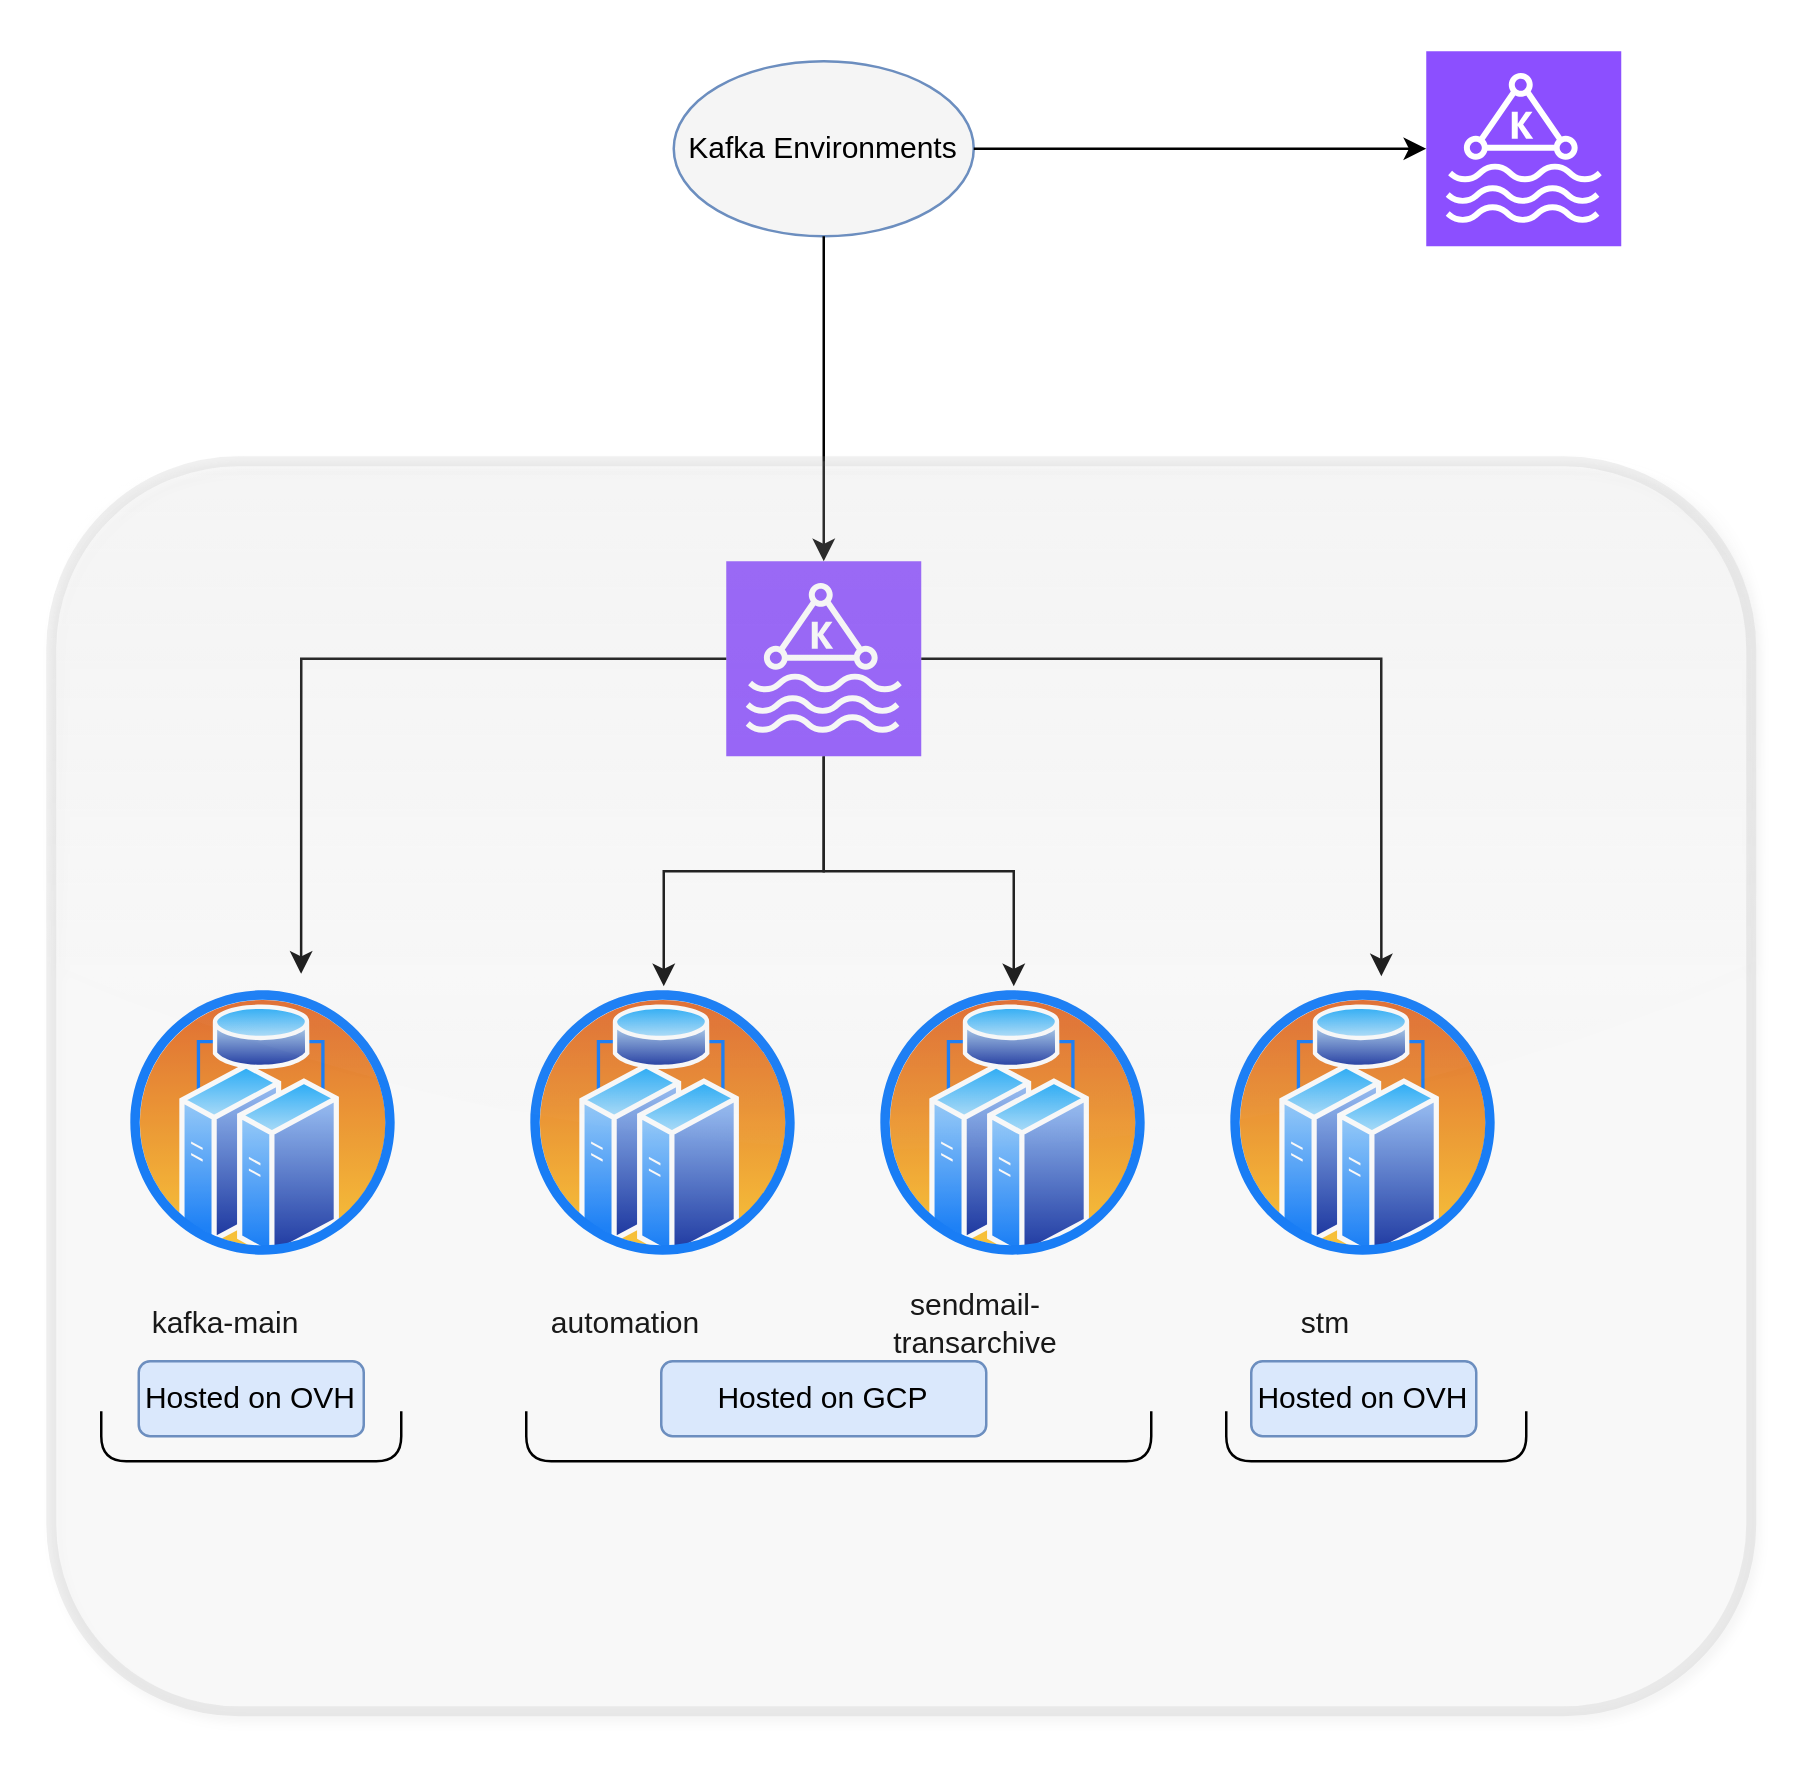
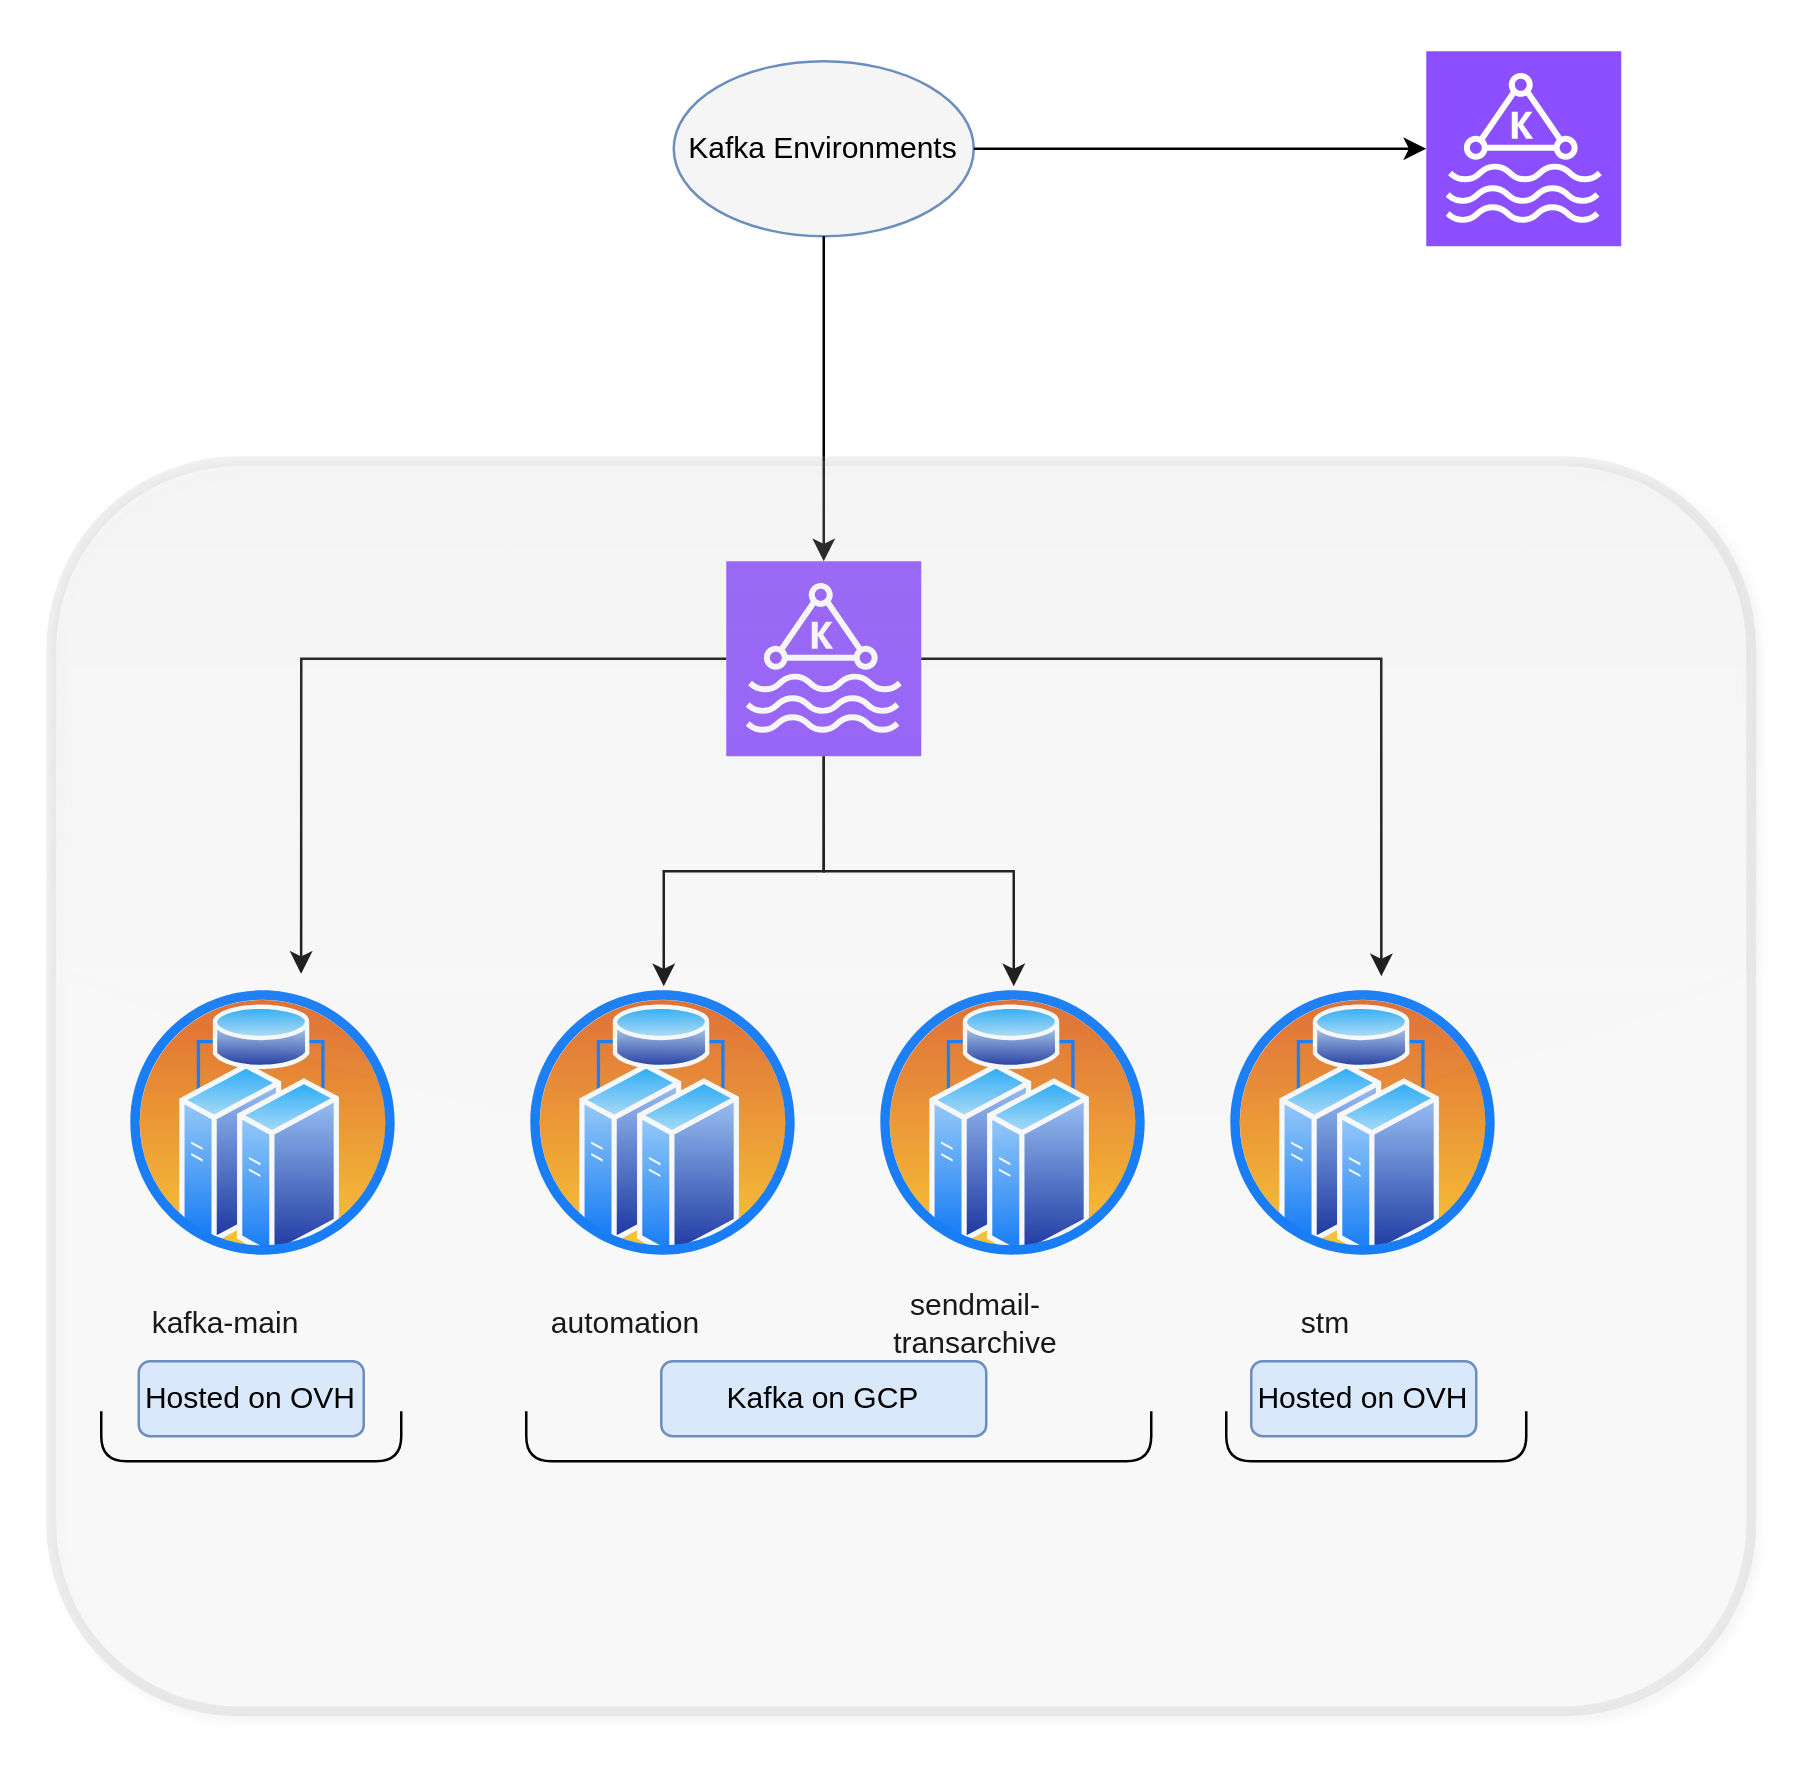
node "Hosted on GCP": label "Hosted on GCP" -> "Kafka on GCP"
